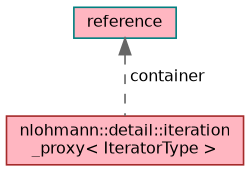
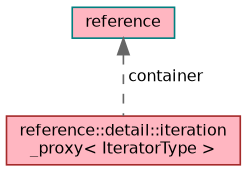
node "nlohmann::detail::iteration _proxy< IteratorType >": label "nlohmann::detail::iteration _proxy< IteratorType >" -> "reference::detail::iteration _proxy< IteratorType >"
